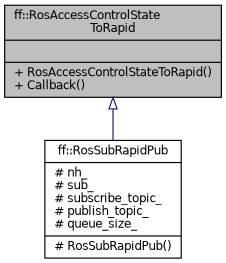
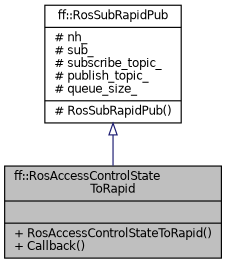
edge "ff::RosSubRapidPub" -> "ff::RosAccessControlState": reversed
